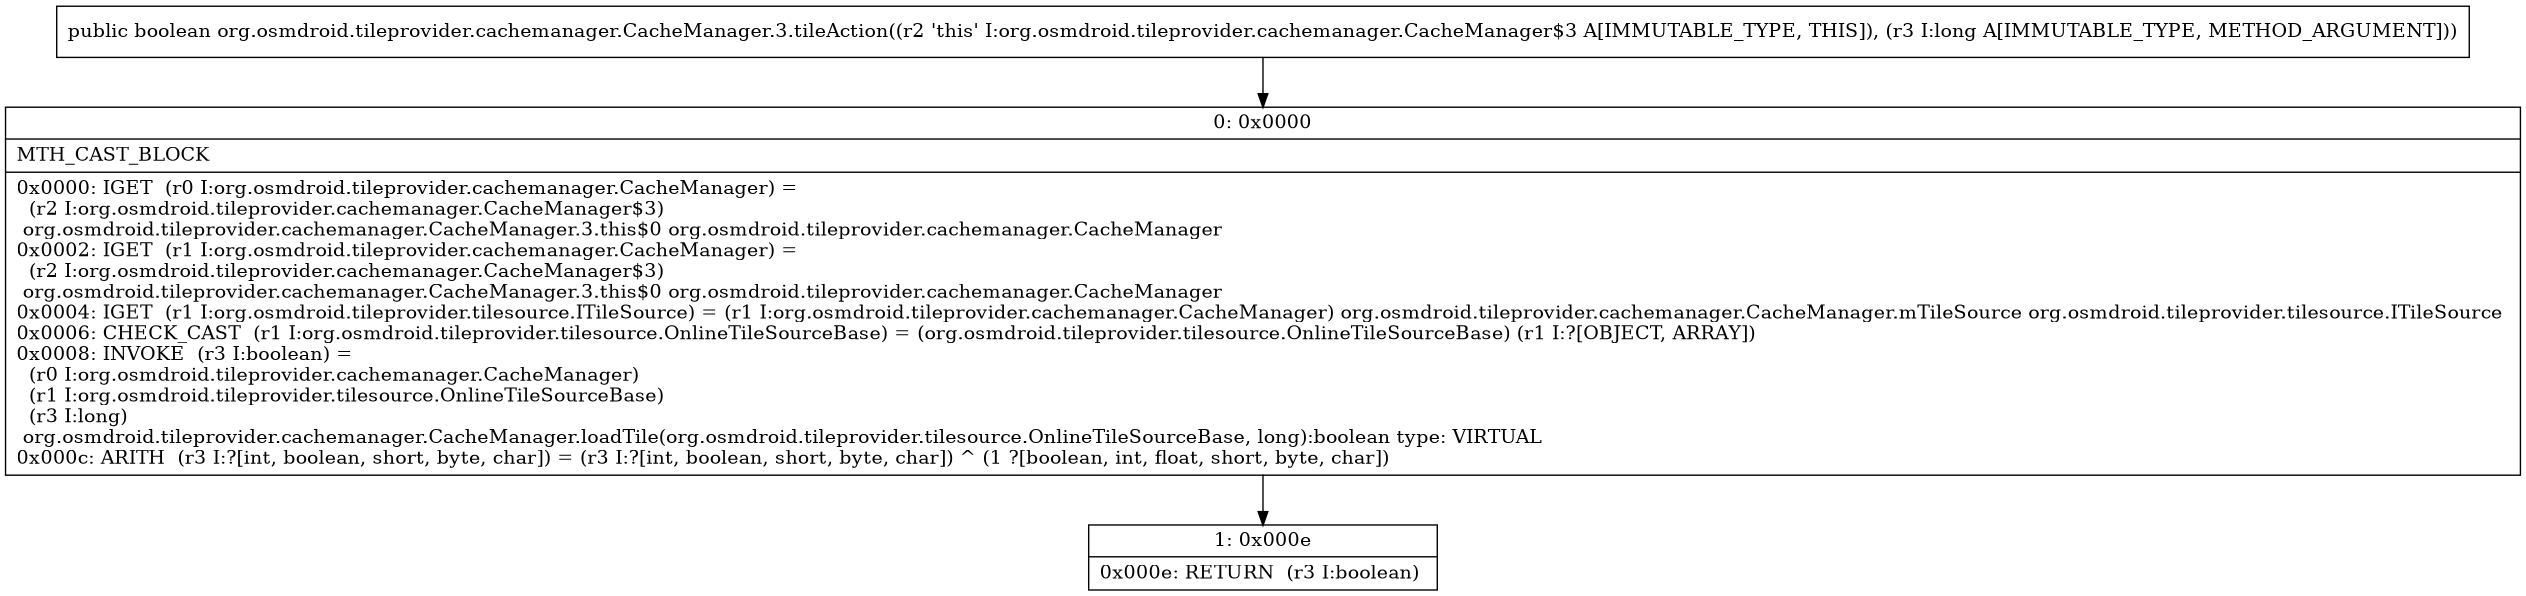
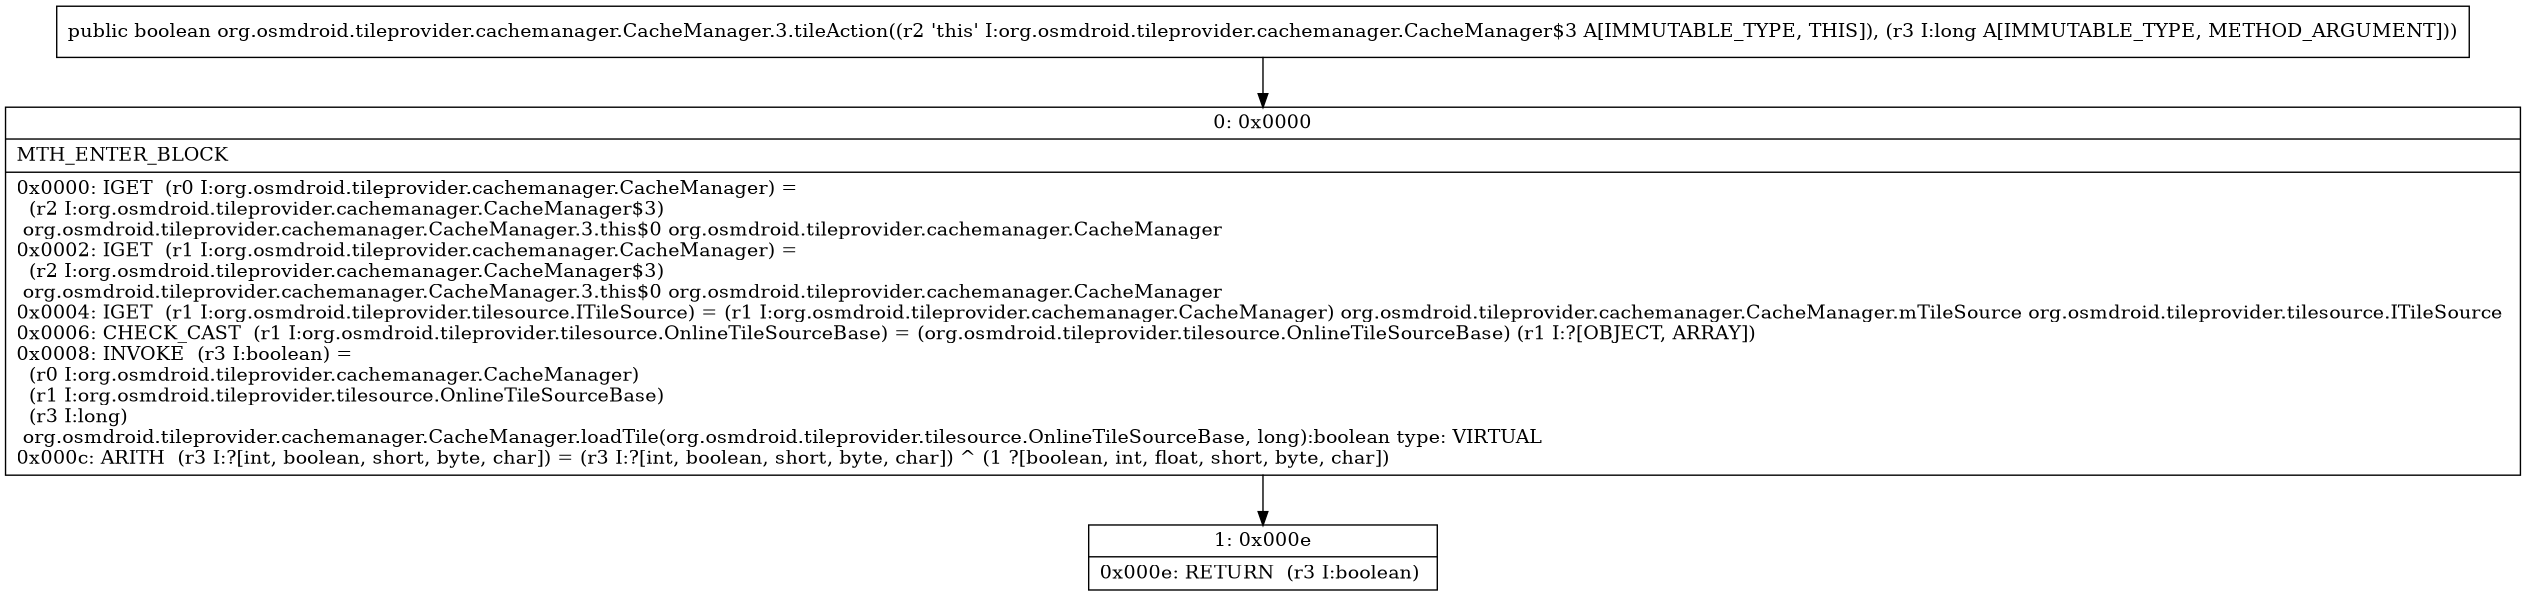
node "0: 0x0000": text "MTH_CAST_BLOCK" -> "MTH_ENTER_BLOCK"
